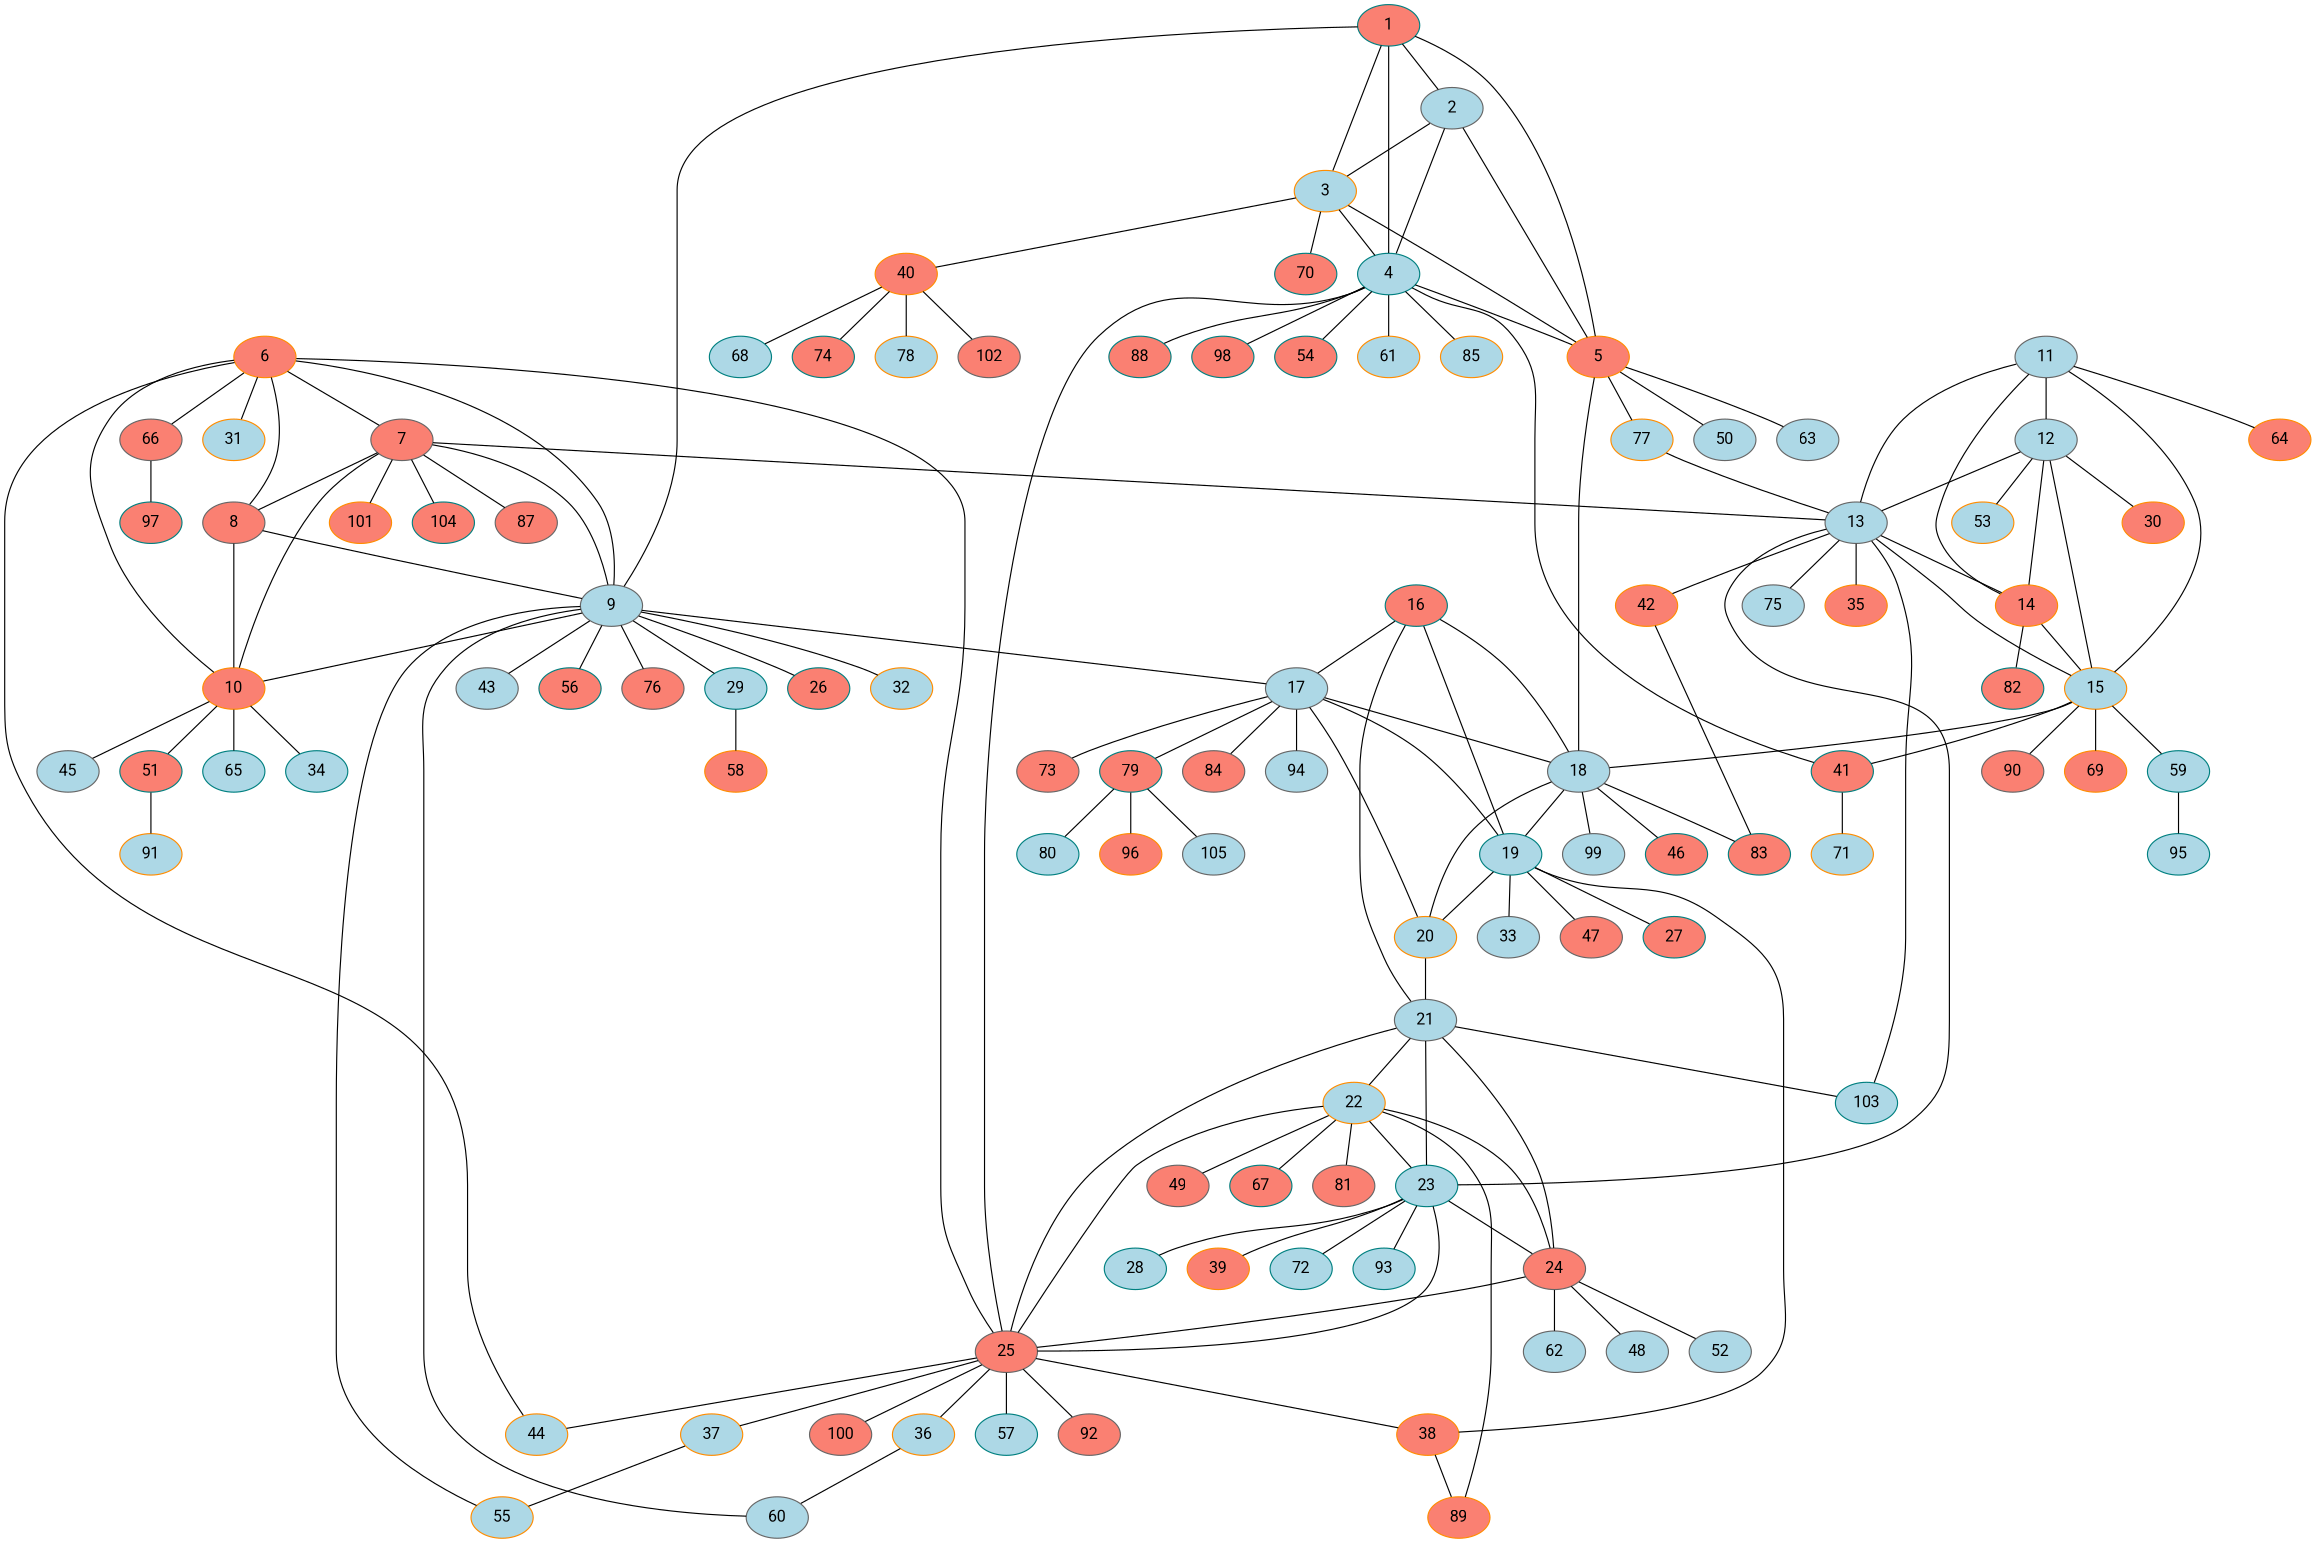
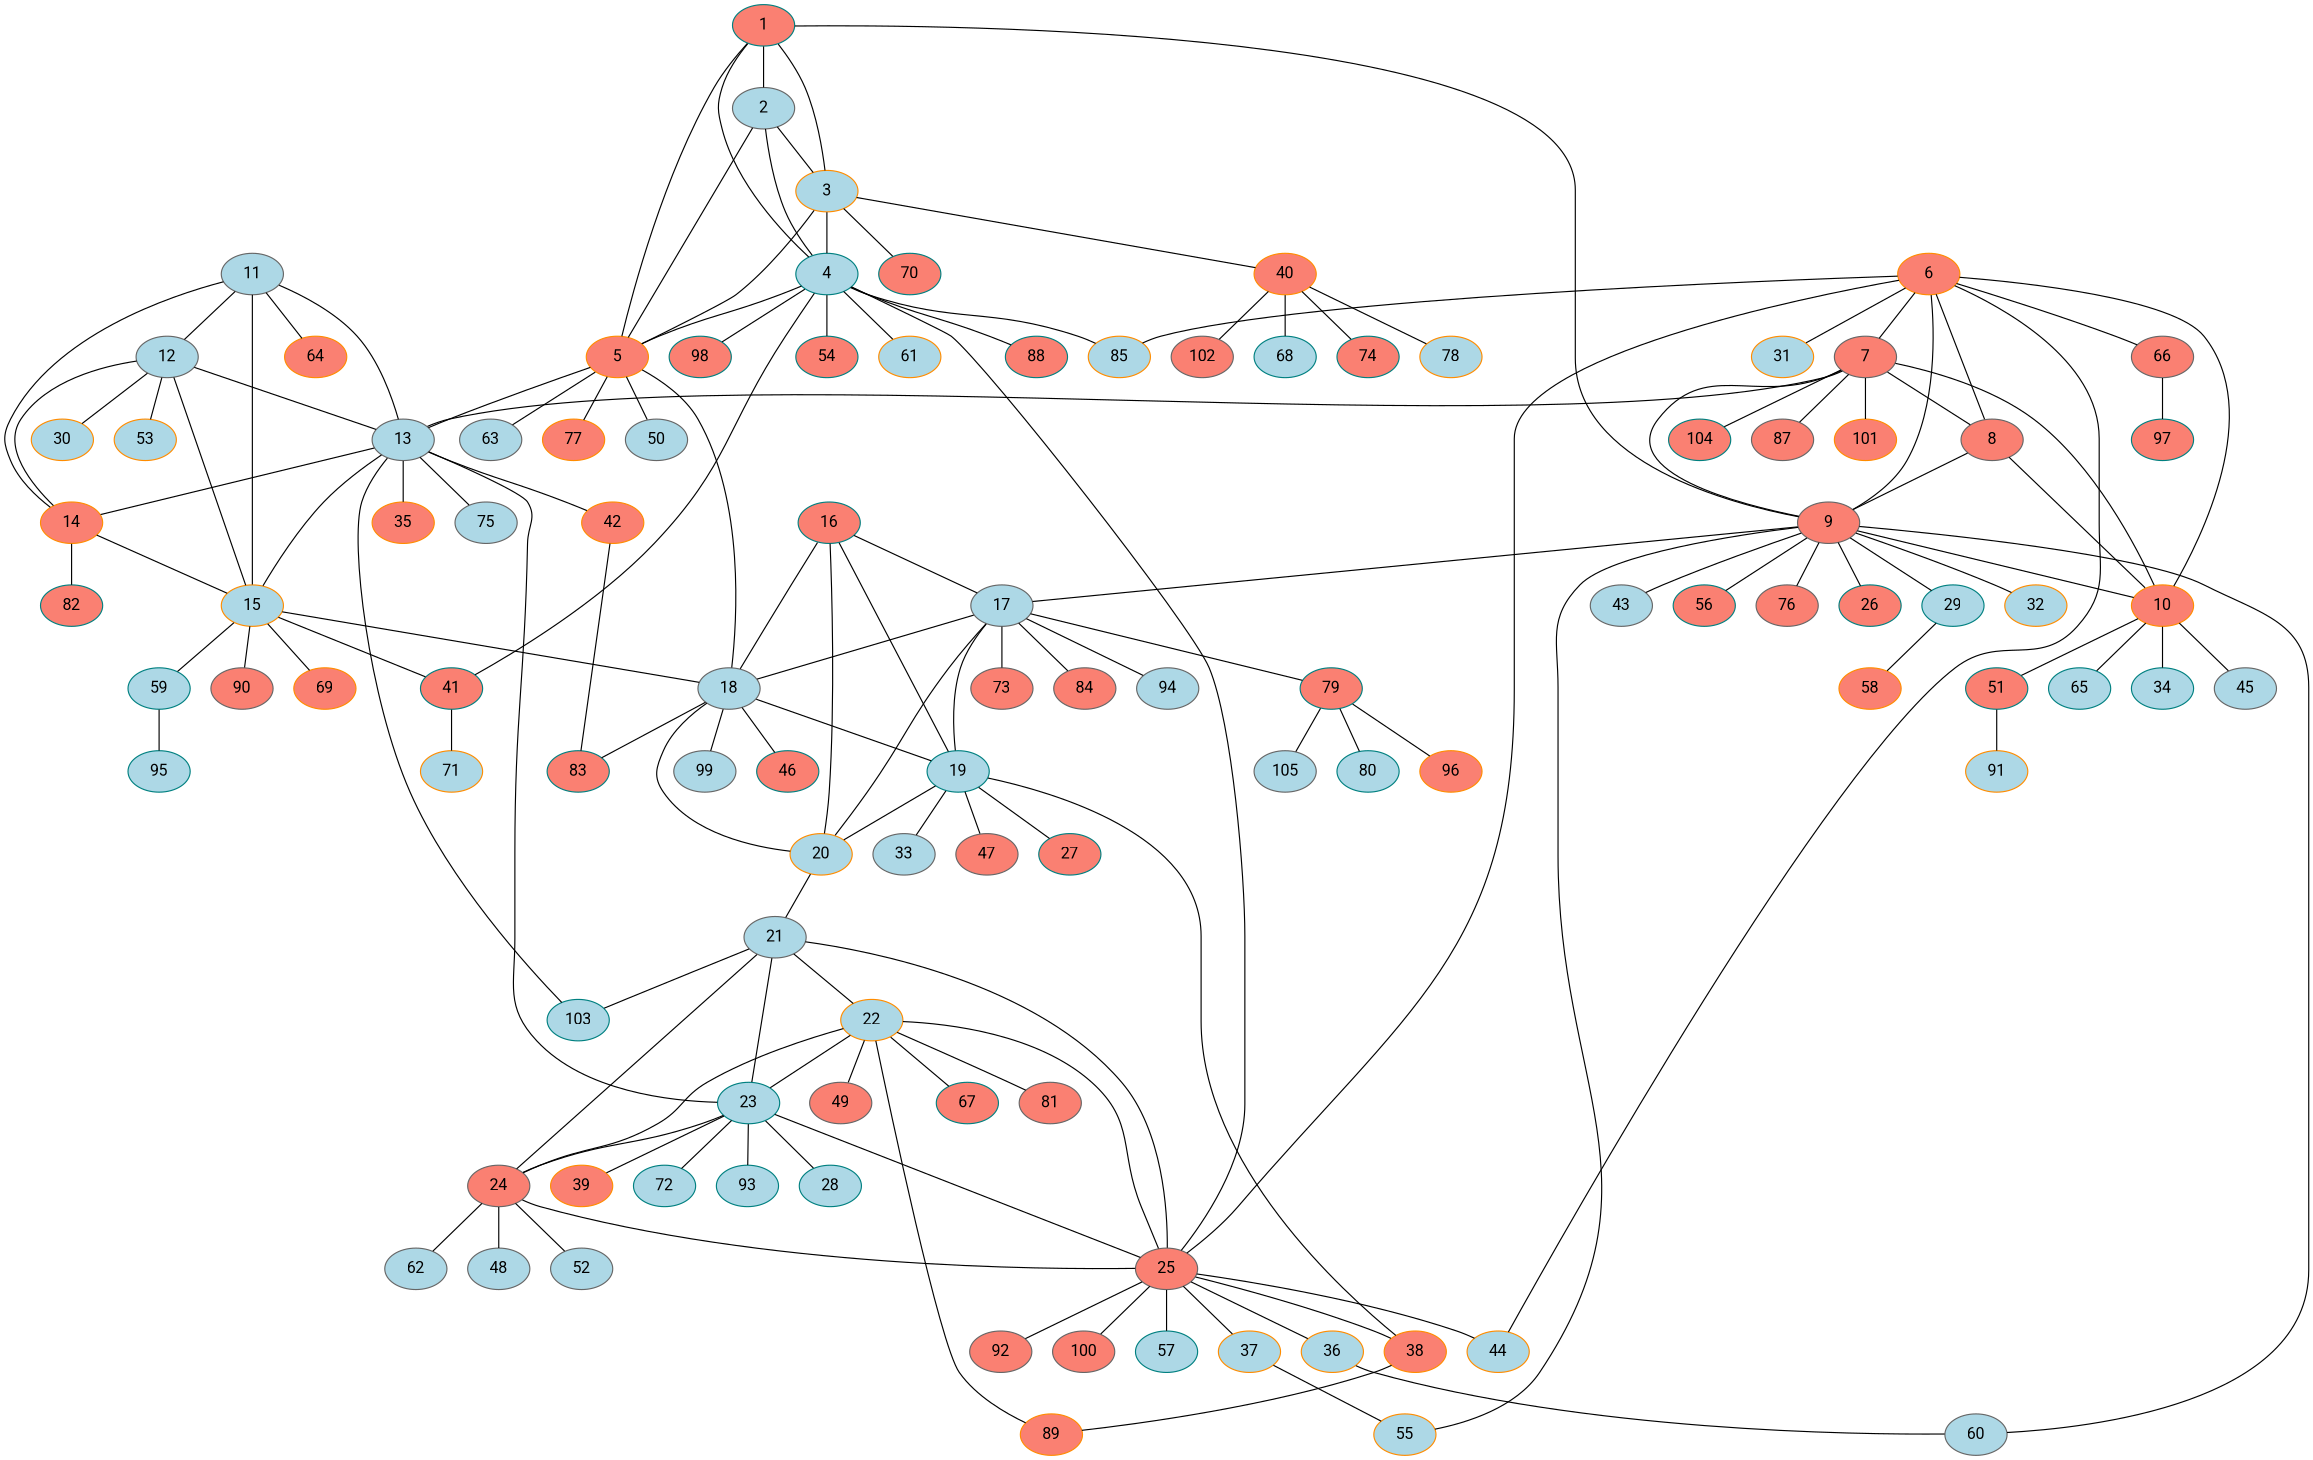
edge "6" -- "85": added
node "77": fillcolor lightblue -> salmon
edge "77" -- "13": now "5" -- "13"
node "30": fillcolor salmon -> lightblue
node "9": fillcolor lightblue -> salmon
edge "16" -- "21": now "16" -- "20"
